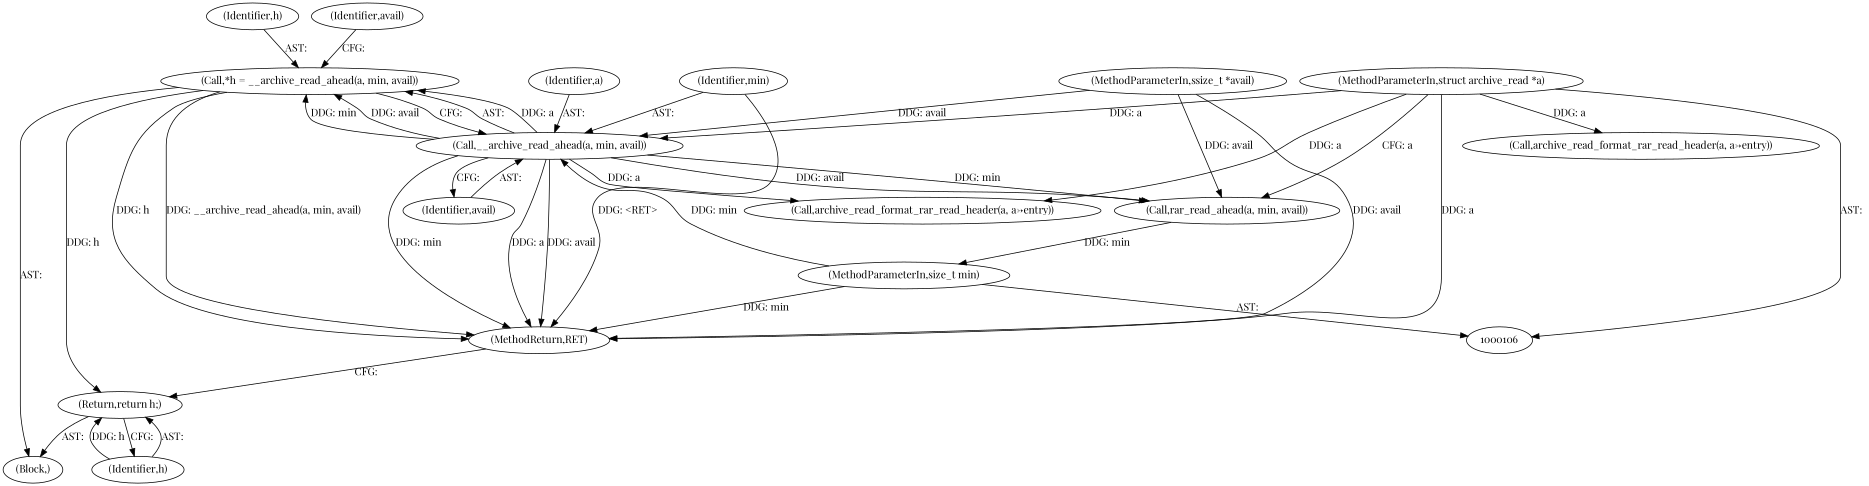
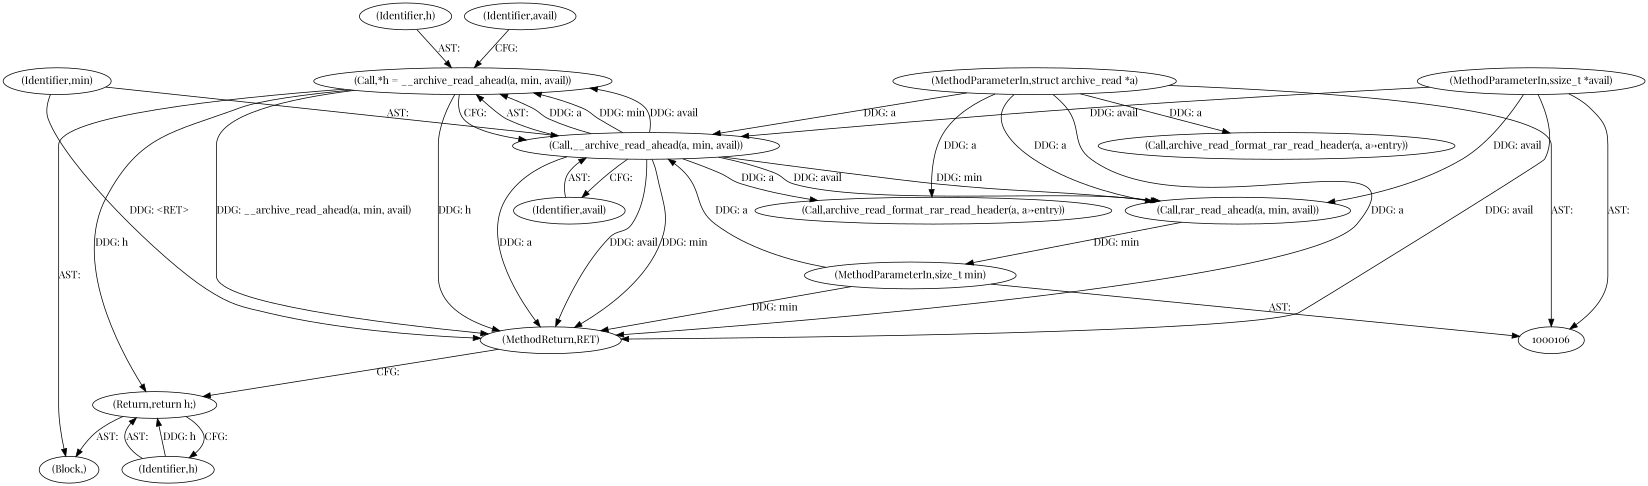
node "(Identifier,a)": removed
edge "(MethodParameterIn,struct archive_read *a)" -> "(Call,rar_read_ahead(a, min, avail))": label "CFG: a" -> "DDG: a"
edge "(MethodParameterIn,ssize_t *avail)" -> "1000106": added, label "AST:"
edge "(MethodParameterIn,size_t min)" -> "(Call,__archive_read_ahead(a, min, avail))": label "DDG: min" -> "DDG: a"
